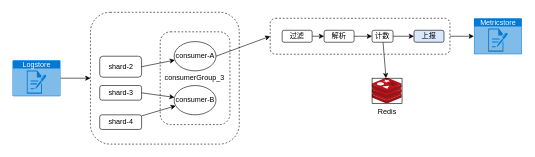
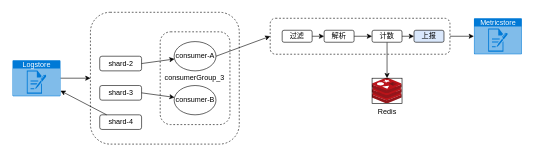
node "计数": size 21x12 -> 30x12
node "shard-2": size 42x21 -> 42x15
edge "shard-4" -> "consumer-B": now "shard-4" -> "Logstore"
